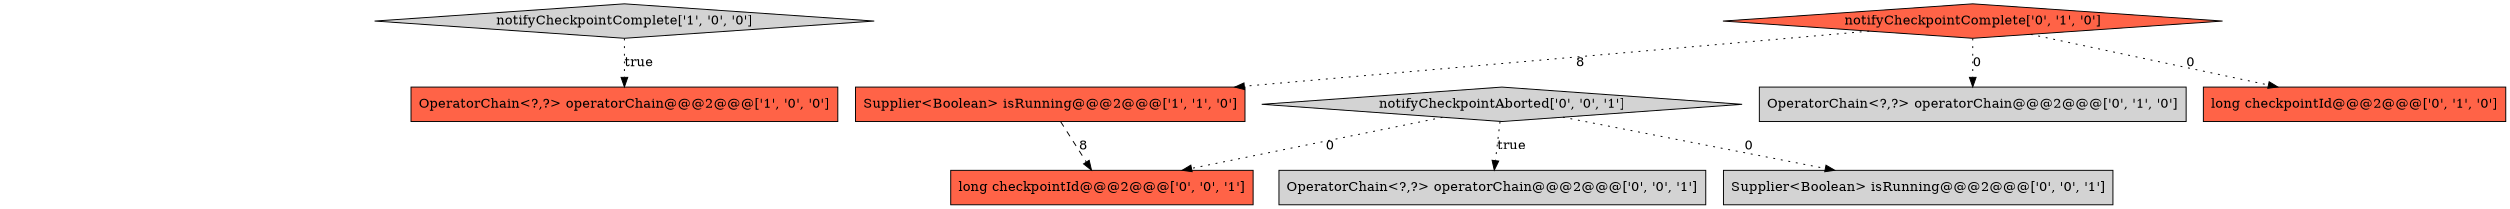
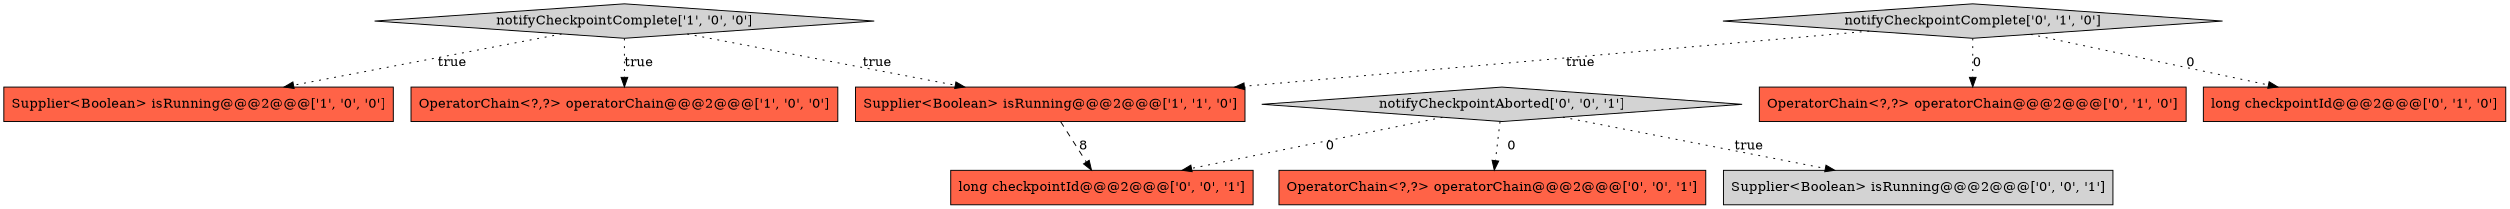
node "notifyCheckpointComplete['0', '1', '0']": fillcolor tomato -> lightgray
edge "notifyCheckpointComplete['1', '0', '0']" -> "Supplier<Boolean> isRunning@@@2@@@['1', '1', '0']": added, label "true"
edge "notifyCheckpointComplete['0', '1', '0']" -> "Supplier<Boolean> isRunning@@@2@@@['1', '1', '0']": label "8" -> "true"
node "Supplier<Boolean> isRunning@@@2@@@['1', '0', '0']": added
node "OperatorChain<?,?> operatorChain@@@2@@@['0', '1', '0']": fillcolor lightgray -> tomato
edge "notifyCheckpointAborted['0', '0', '1']" -> "OperatorChain<?,?> operatorChain@@@2@@@['0', '0', '1']": label "true" -> "0"
edge "notifyCheckpointAborted['0', '0', '1']" -> "Supplier<Boolean> isRunning@@@2@@@['0', '0', '1']": label "0" -> "true"
node "OperatorChain<?,?> operatorChain@@@2@@@['0', '0', '1']": fillcolor lightgray -> tomato
